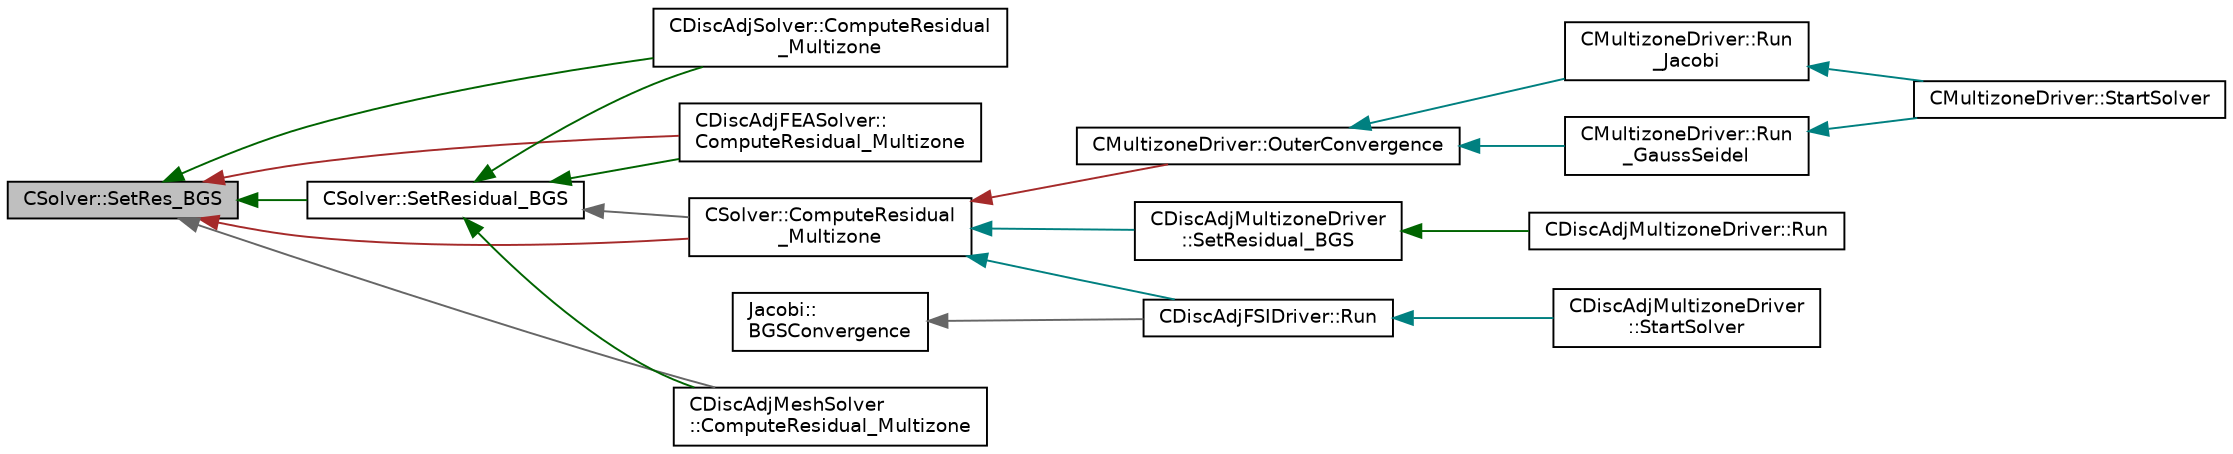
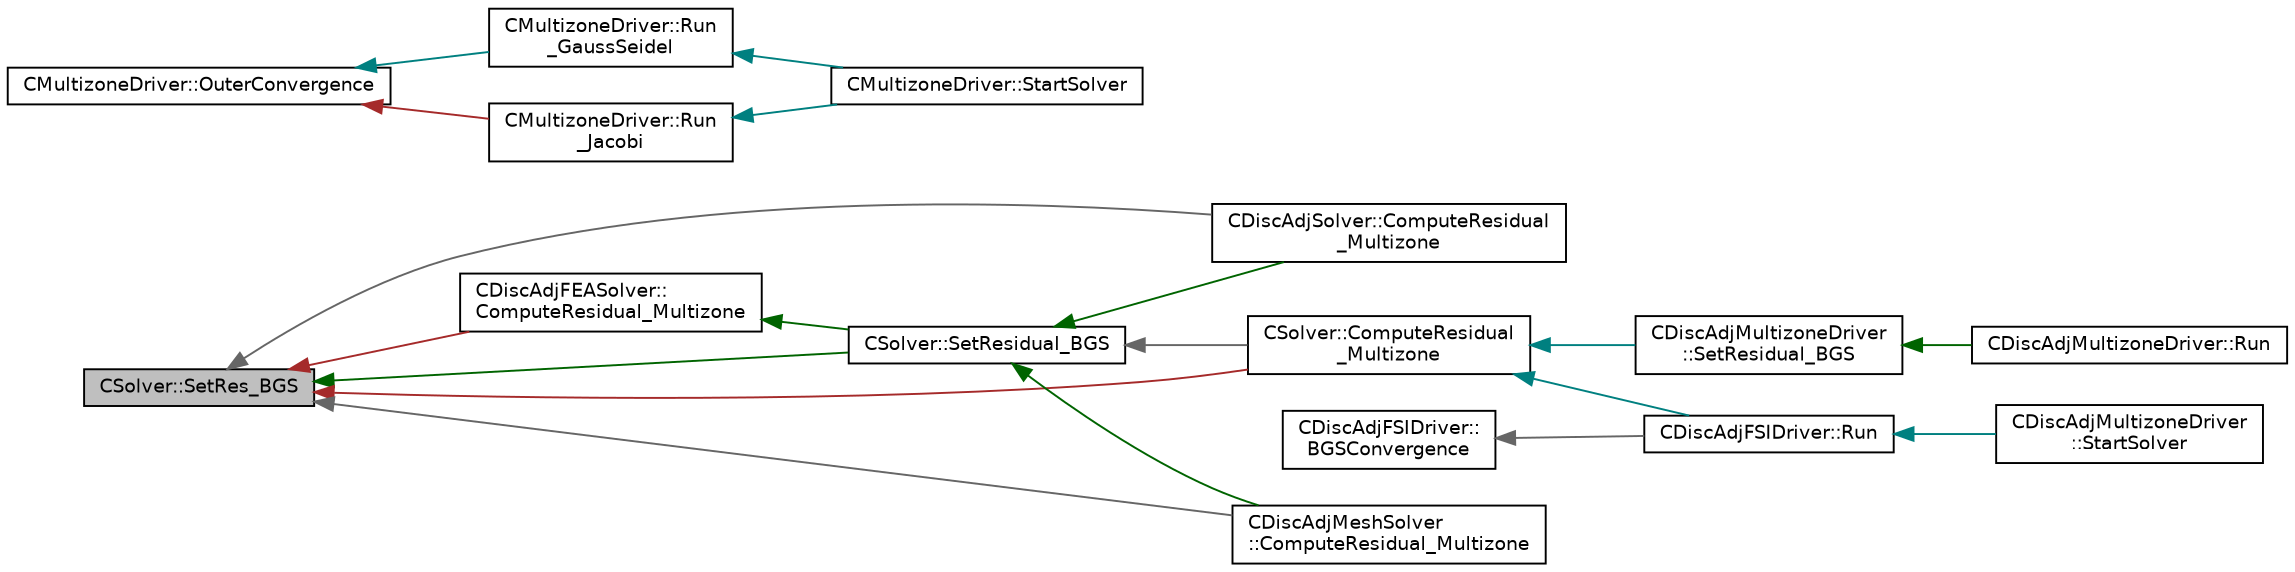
edge "CDiscAdjSolver::ComputeResidual _Multizone" -> "CSolver::SetRes_BGS": color darkgreen -> gray40
edge "CMultizoneDriver::Run _Jacobi" -> "CMultizoneDriver::OuterConvergence": color teal -> brown
edge "CDiscAdjFEASolver:: ComputeResidual_Multizone" -> "CSolver::SetResidual_BGS": reversed
edge "CMultizoneDriver::OuterConvergence" -> "CSolver::ComputeResidual _Multizone": removed
node "Jacobi:: BGSConvergence": label "Jacobi:: BGSConvergence" -> "CDiscAdjFSIDriver:: BGSConvergence"
